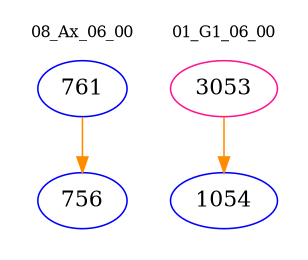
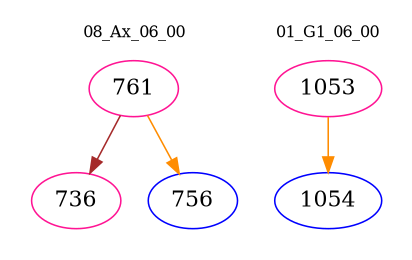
node "761": color blue -> deeppink
node "3053": label "3053" -> "1053"
node "736": added
